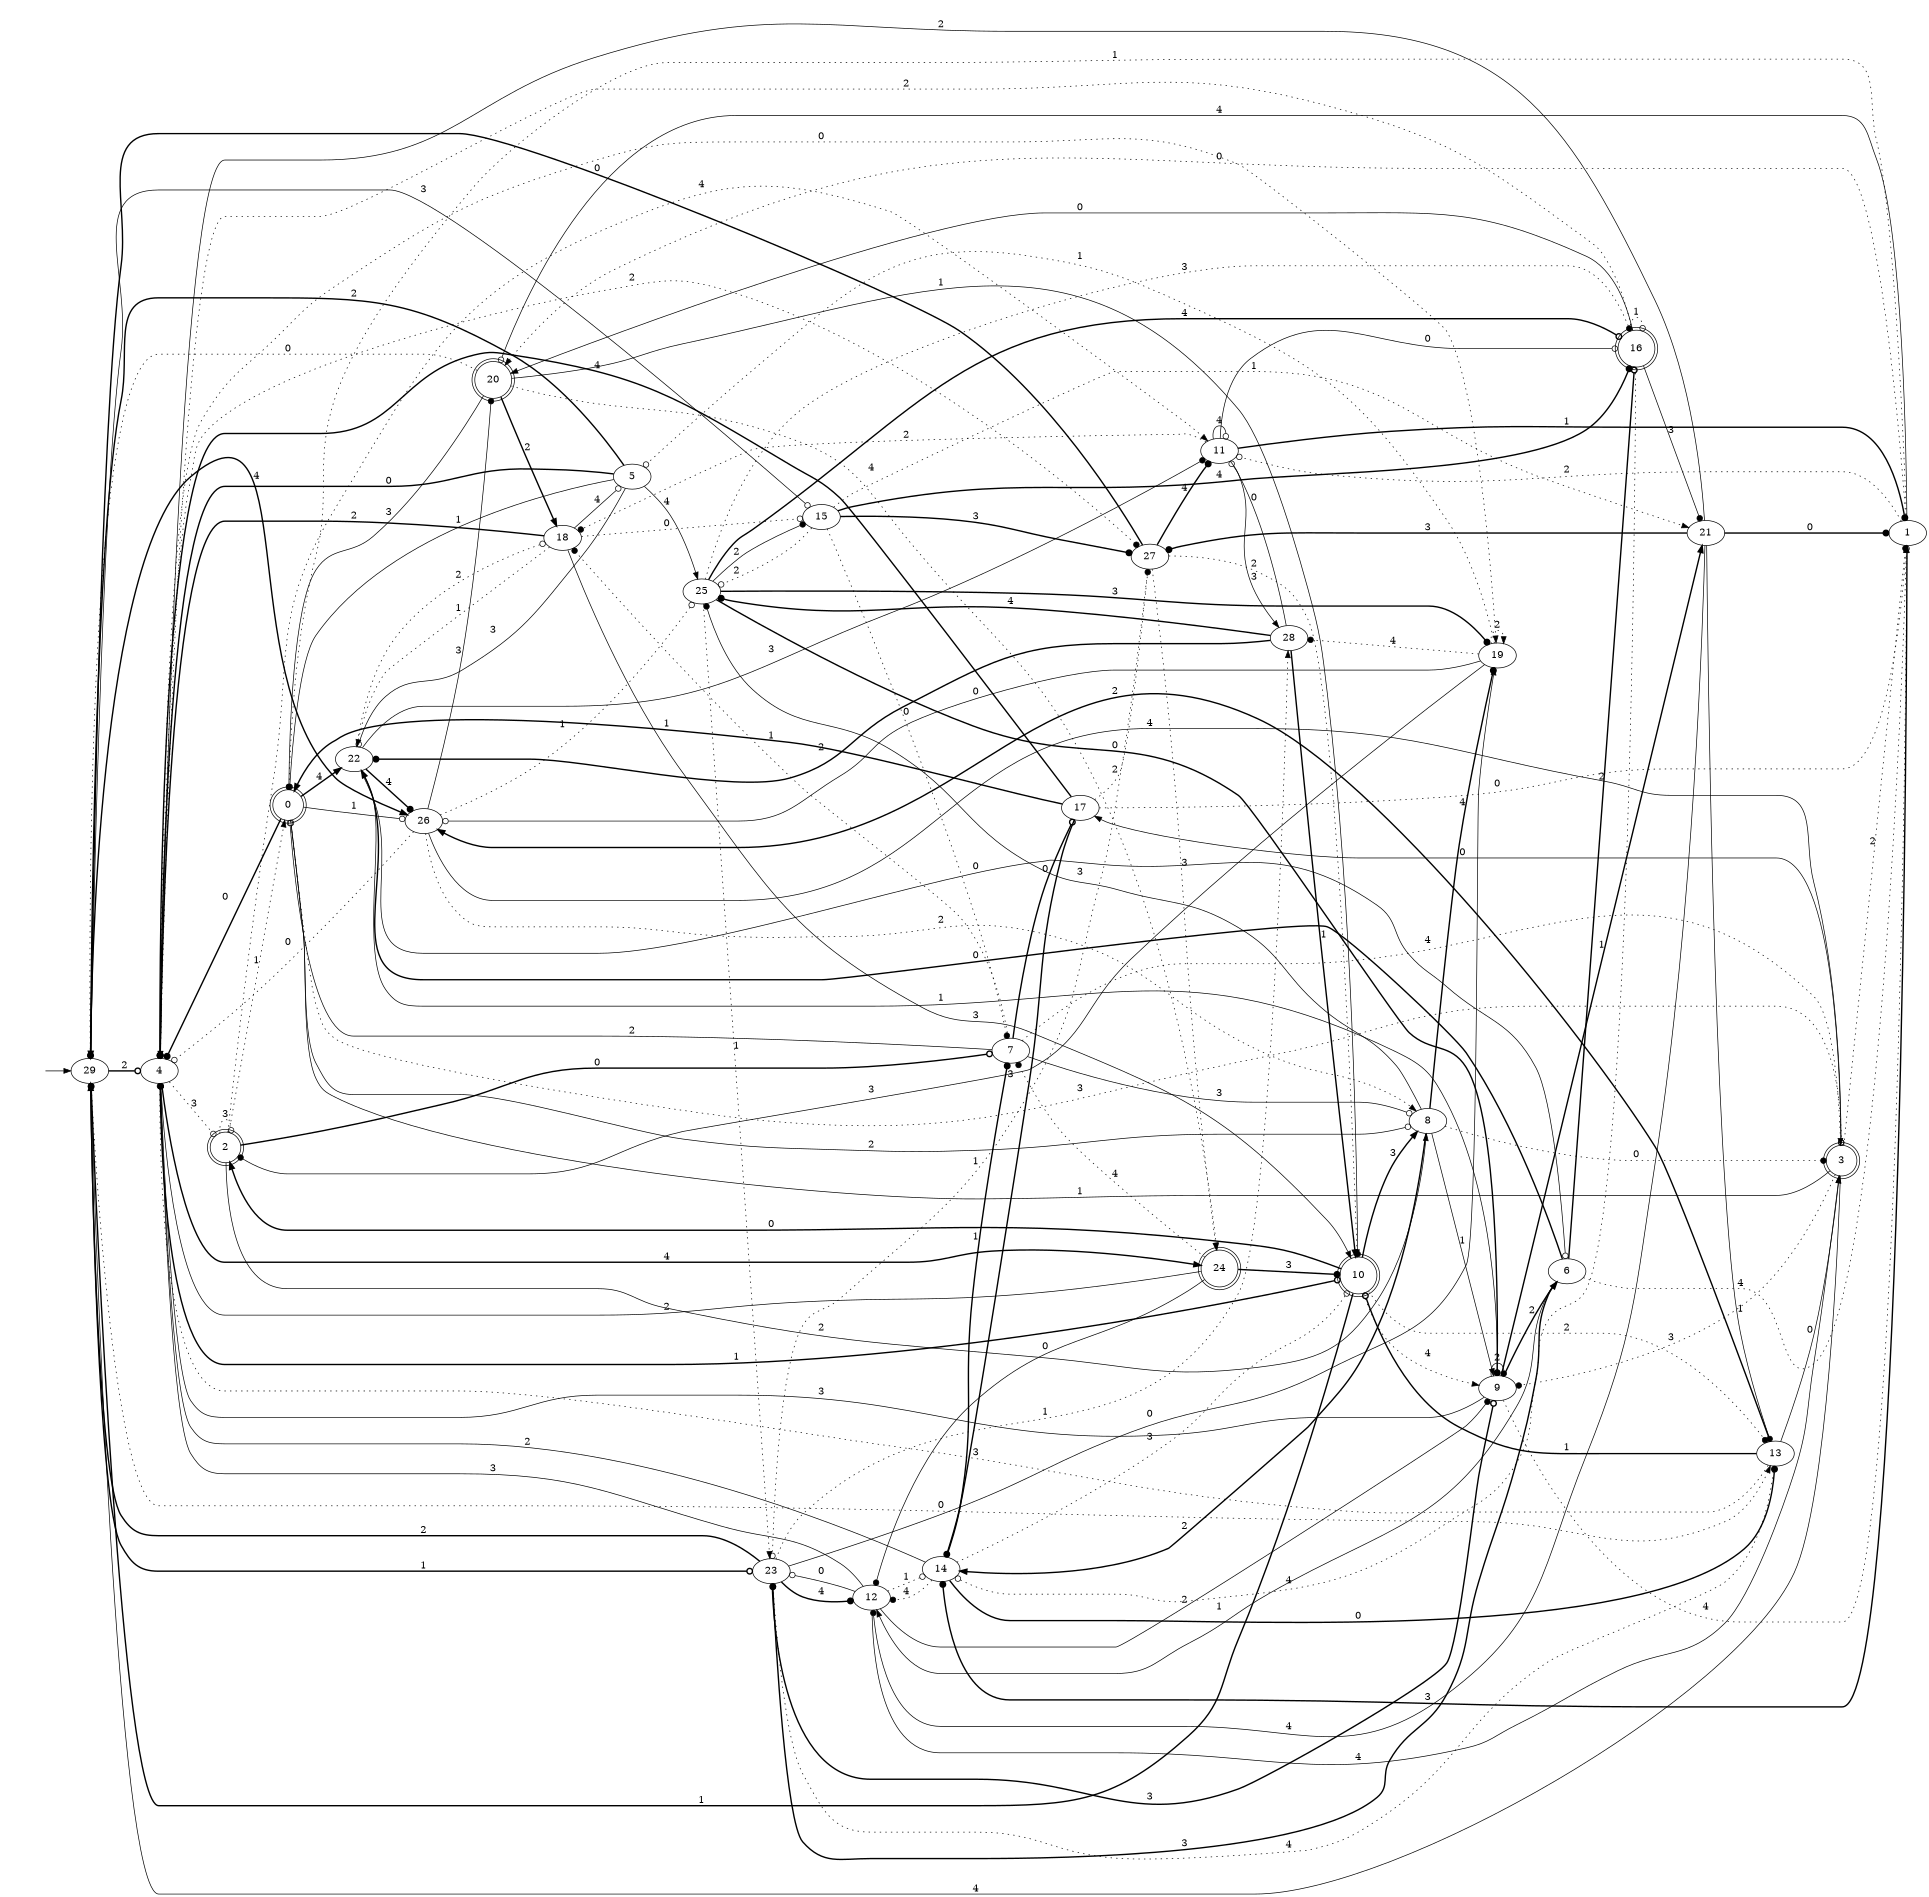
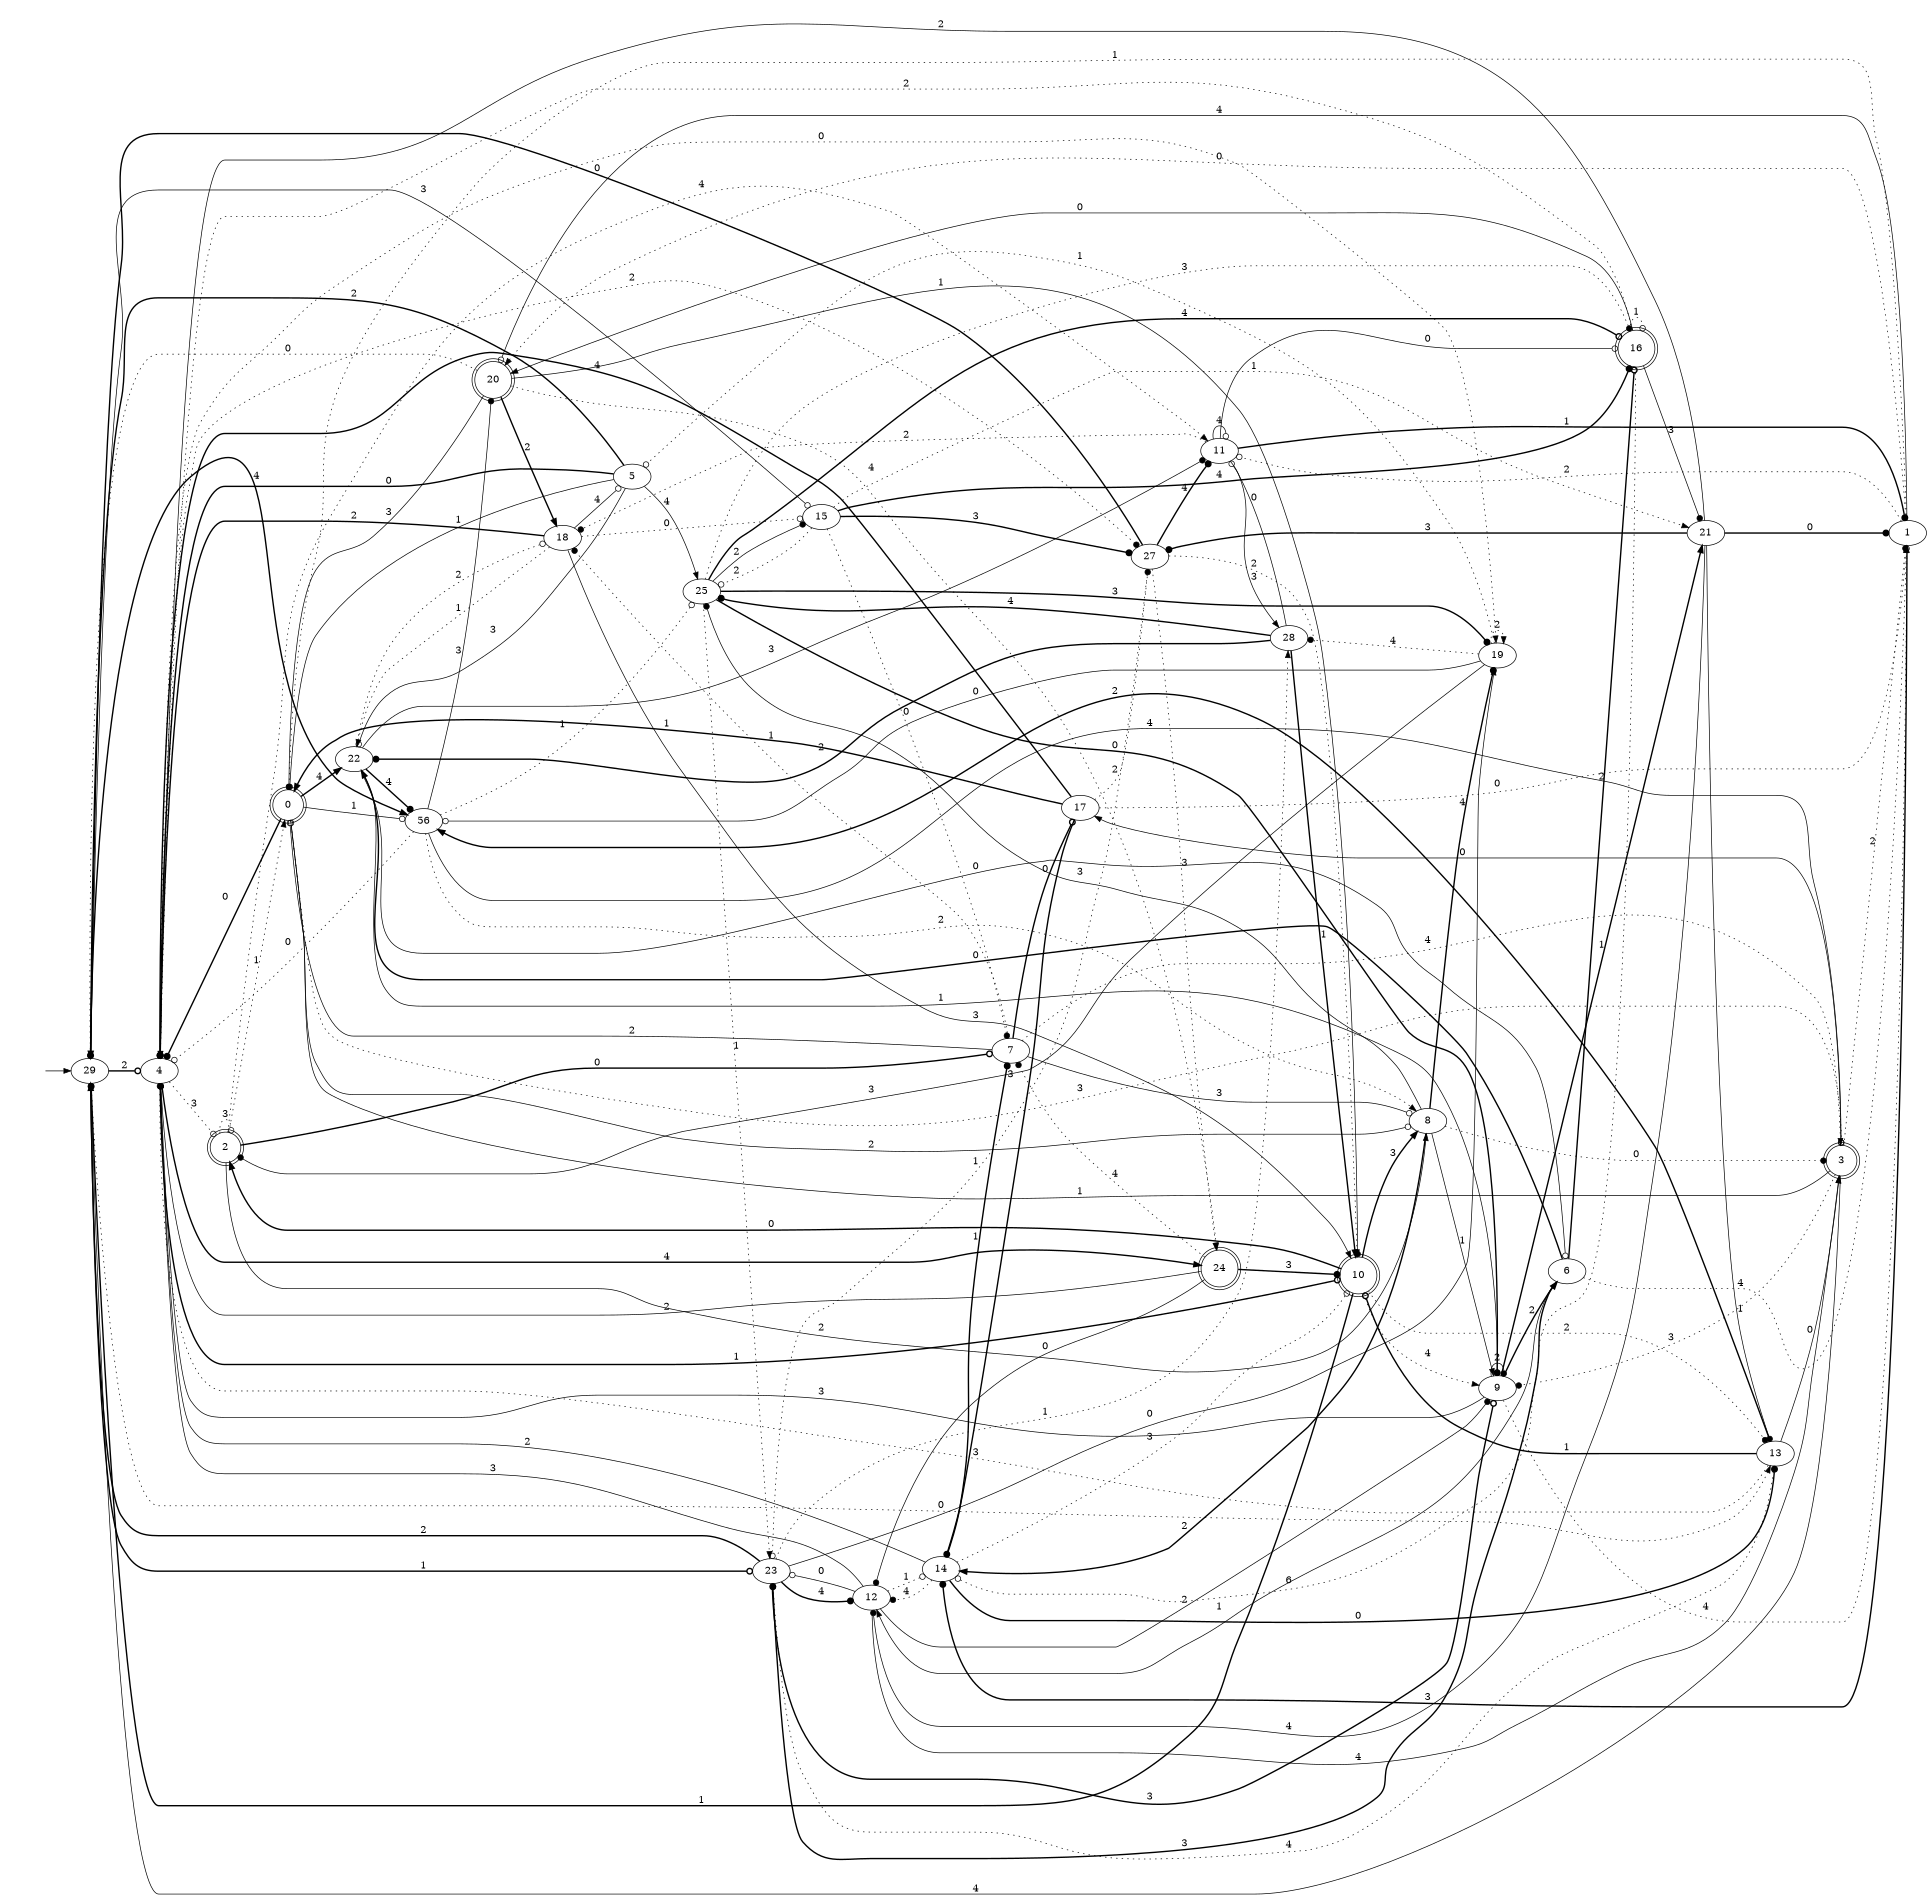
node "26": label "26" -> "56"
edge "16" -> "14": label "4" -> "6"
